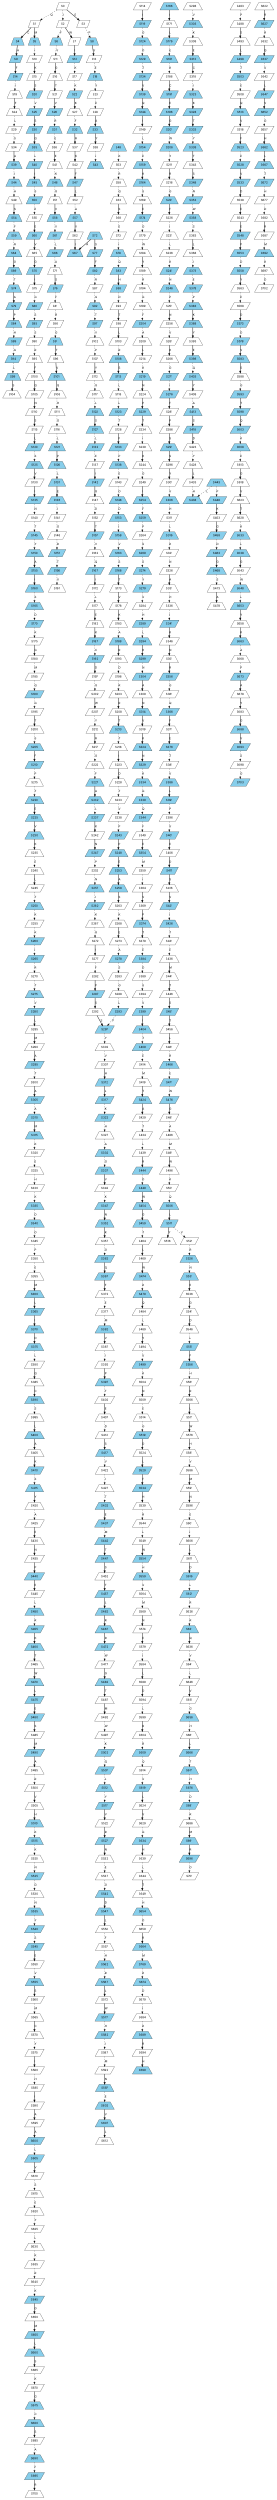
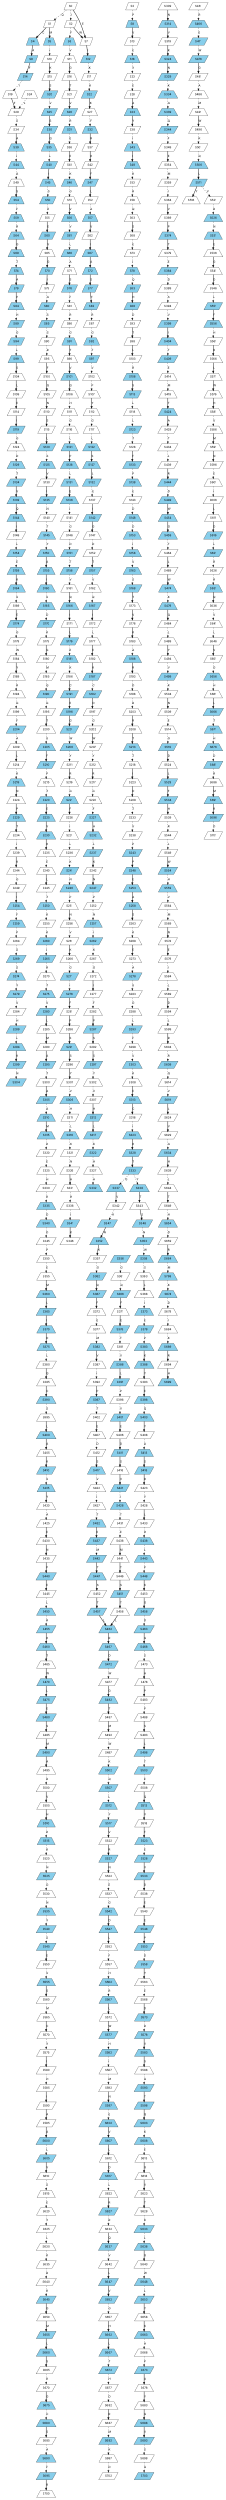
edge "S0" -> "S3": now "S0" -> "S7"
node "S124": fillcolor skyblue -> white
edge "S19" -> "S24": now "S19" -> "S29"
edge "S43" -> "S48": added, label "I"
edge "S72" -> "S67": reversed
node "S109": added
edge "S127" -> "S132": style dashed -> bold
edge "S443" -> "S438": reversed
node "S633": shape trapezium -> parallelogram
edge "S161" -> "S166": added, label "Q"
node "S351": removed
edge "S304" -> "S309": removed, label "A"
node "S354": fillcolor skyblue -> white
edge "S293" -> "S297": now "S293" -> "S298"
edge "S456" -> "S461": now "S456" -> "S462"
edge "S332" -> "S337": now "S333" -> "S337"
node "S357": shape trapezium -> parallelogram
edge "S584" -> "S589": style bold -> dashed
edge "S478" -> "S483": added, label "P"
node "S617": added
